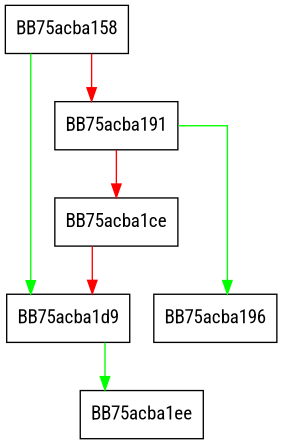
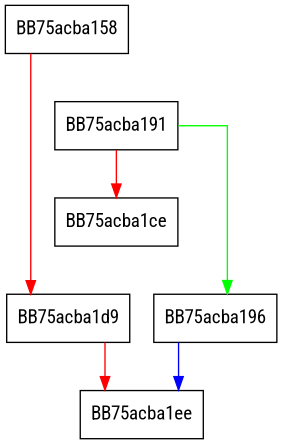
edge "BB75acba158" -> "BB75acba191": removed
edge "BB75acba158" -> "BB75acba1d9": color green -> red
edge "BB75acba1ce" -> "BB75acba1d9": removed
edge "BB75acba1d9" -> "BB75acba1ee": color green -> red
edge "BB75acba196" -> "BB75acba1ee": added
